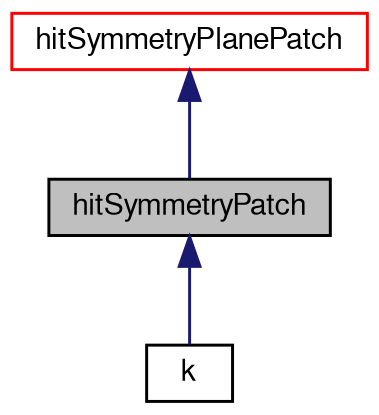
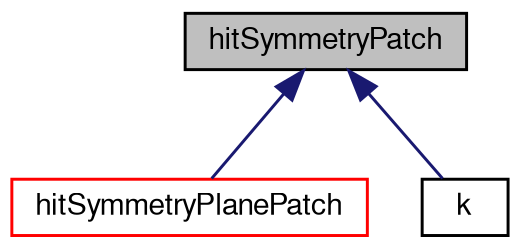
edge "hitSymmetryPatch" -> "hitSymmetryPlanePatch": reversed
